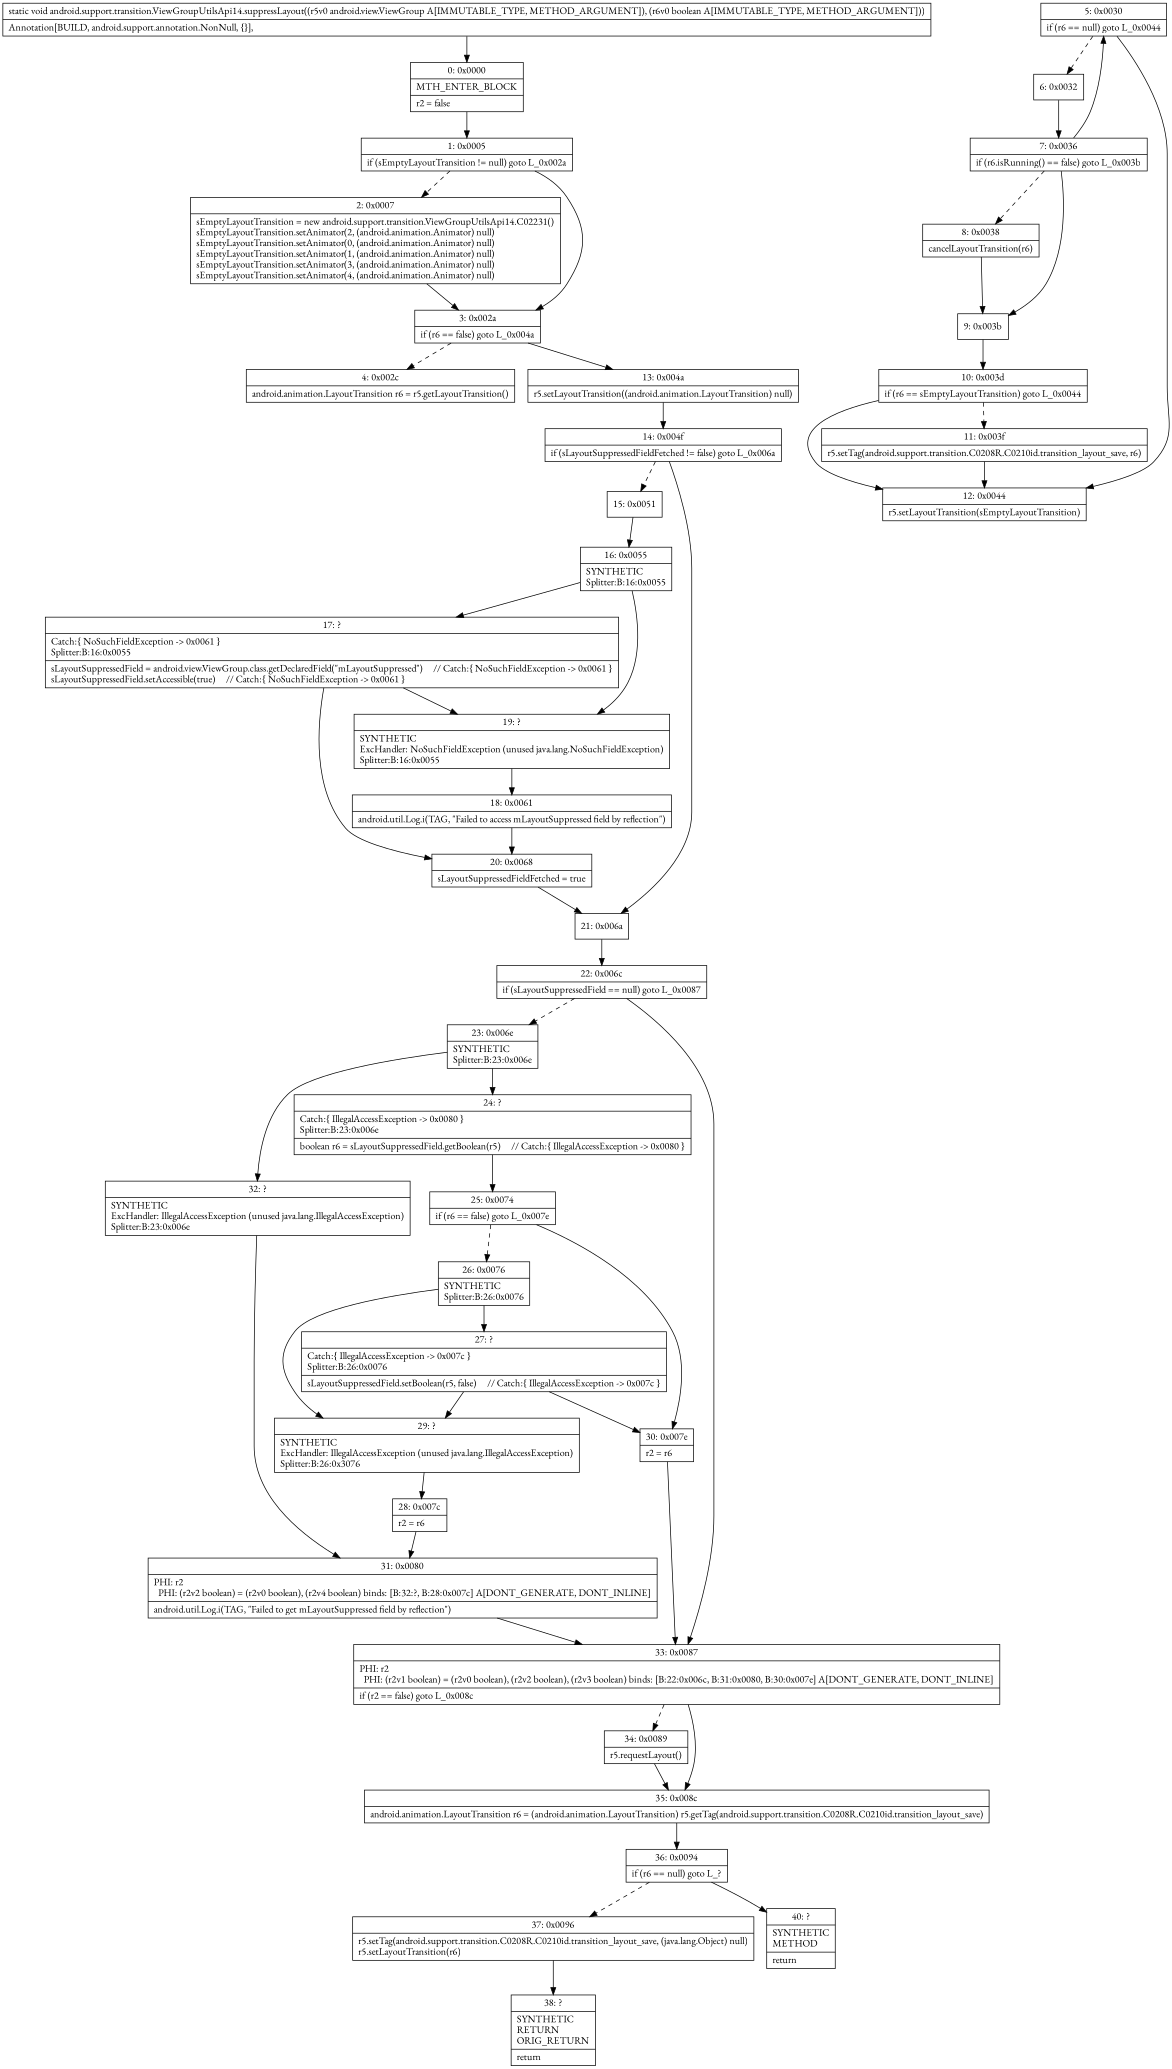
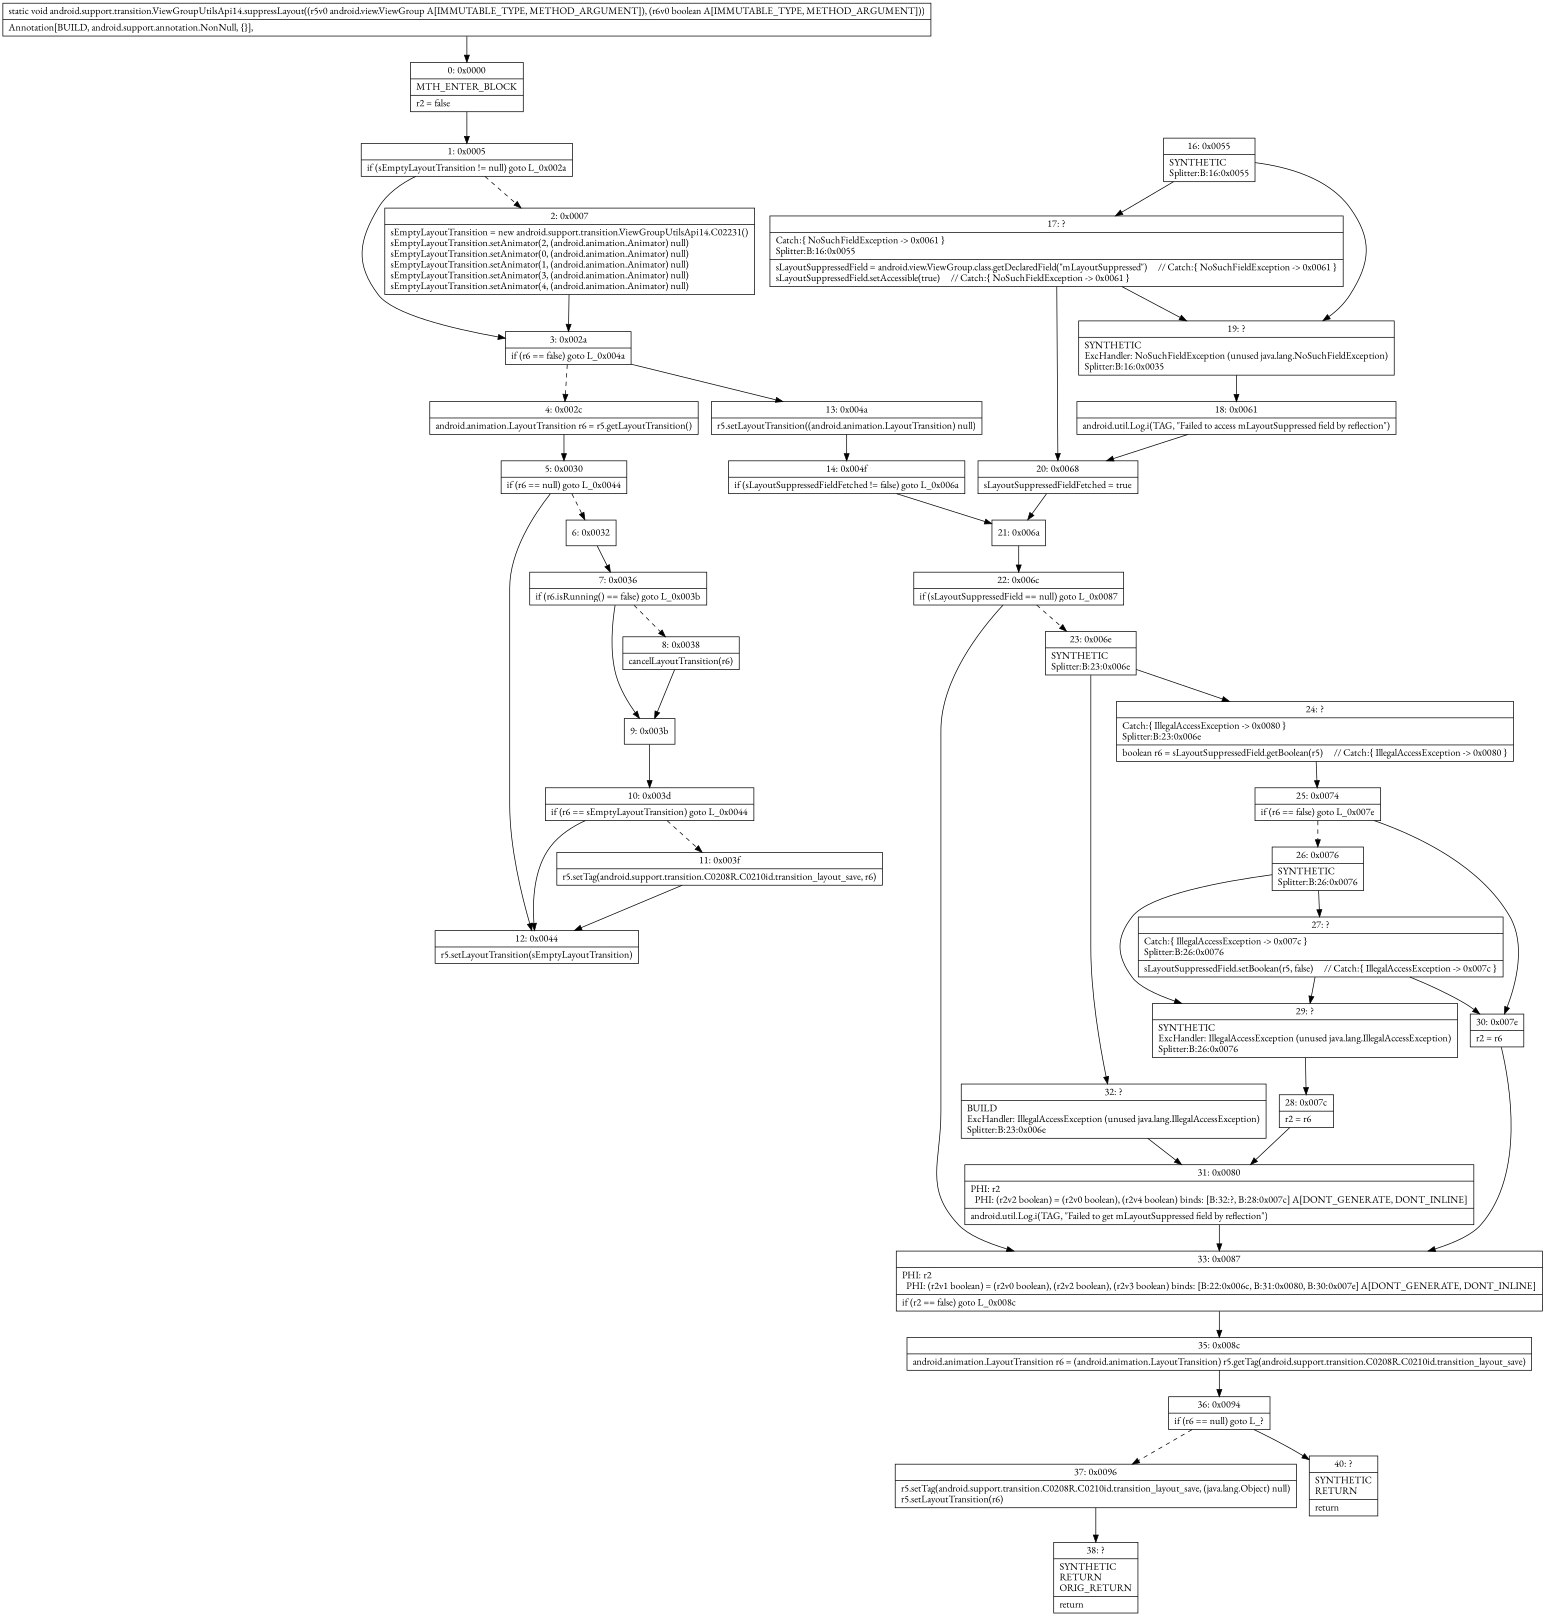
edge "7: 0x0036" -> "5: 0x0030": now "4: 0x002c" -> "5: 0x0030"
node "15: 0x0051": removed
node "19: ?": text "Splitter:B:16:0x0055" -> "Splitter:B:16:0x0035"
node "32: ?": text "SYNTHETIC" -> "BUILD"
node "29: ?": text "Splitter:B:26:0x3076" -> "Splitter:B:26:0x0076"
node "34: 0x0089": removed
node "40: ?": text "METHOD" -> "RETURN"
